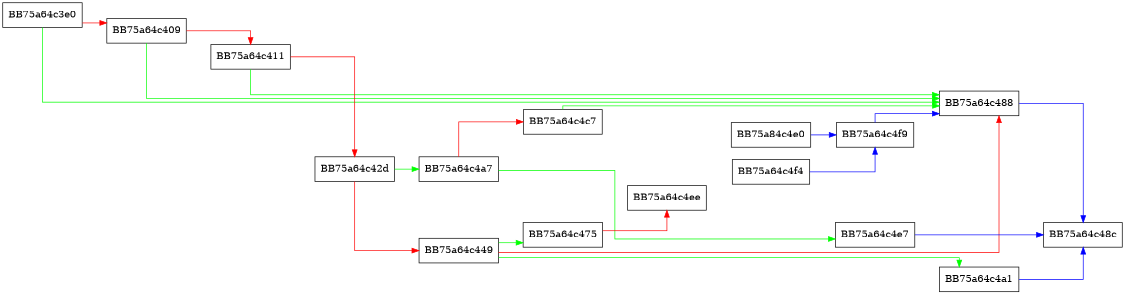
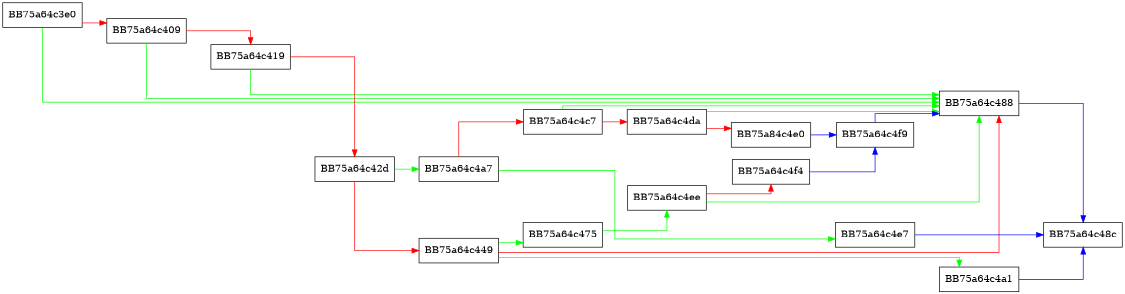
node "BB75a64c411": label "BB75a64c411" -> "BB75a64c419"
node "BB75a64c4da": added
edge "BB75a64c4ee" -> "BB75a64c4f4": added
edge "BB75a64c4ee" -> "BB75a64c488": added
edge "BB75a64c475" -> "BB75a64c4ee": color red -> green
